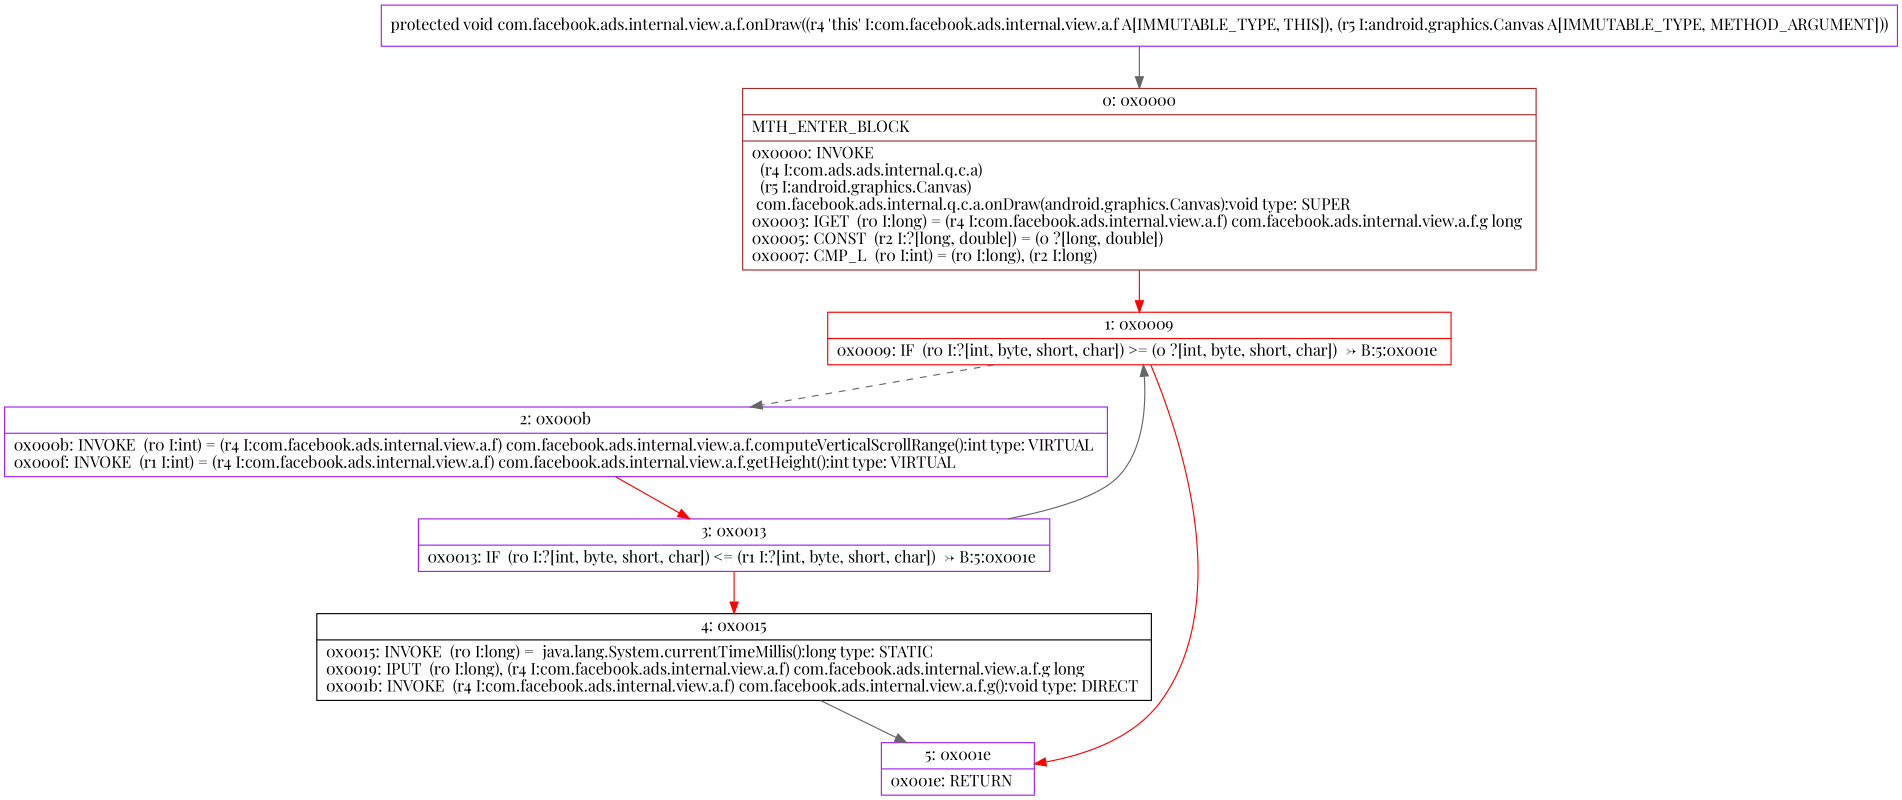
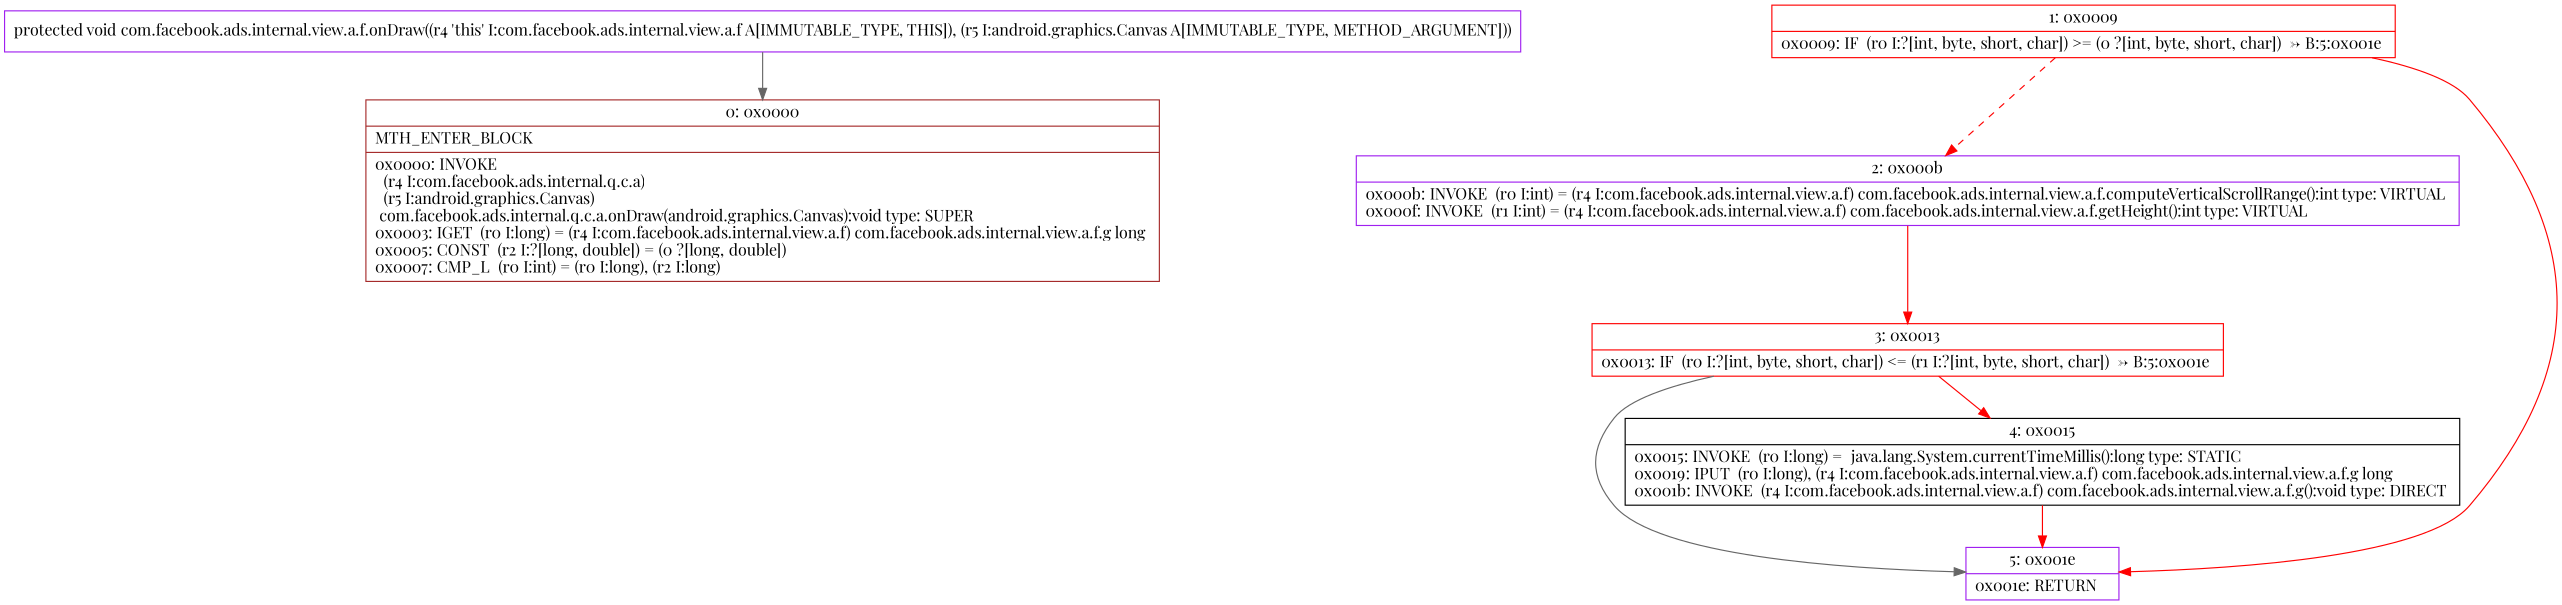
node "0: 0x0000": text "(r4 I:com.ads.ads.internal.q.c.a)" -> "(r4 I:com.facebook.ads.internal.q.c.a)"
edge "0: 0x0000" -> "1: 0x0009": removed
edge "1: 0x0009" -> "2: 0x000b": color gray40 -> red
edge "3: 0x0013" -> "1: 0x0009": now "3: 0x0013" -> "5: 0x001e"
node "3: 0x0013": color purple -> red
edge "4: 0x0015" -> "5: 0x001e": color gray40 -> red
